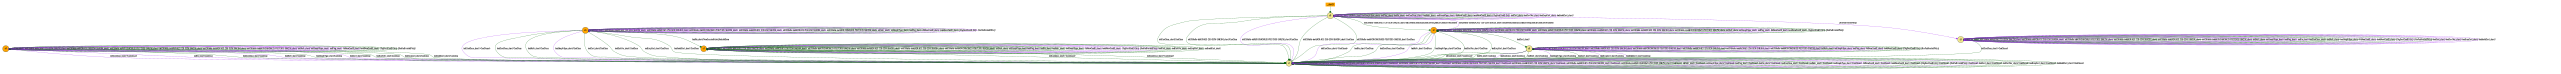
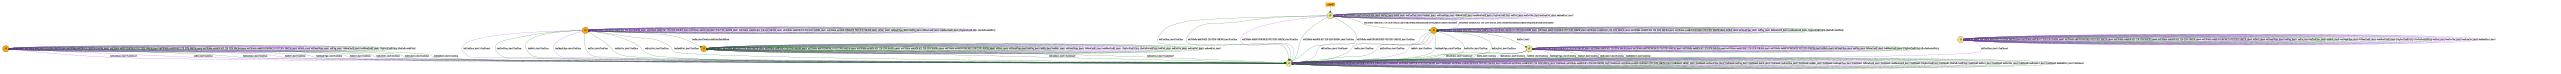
edge "s0" -> "s3": removed, label "[RmPadFrmInitPkts]/"
edge "s3" -> "s1": color darkgreen -> purple
